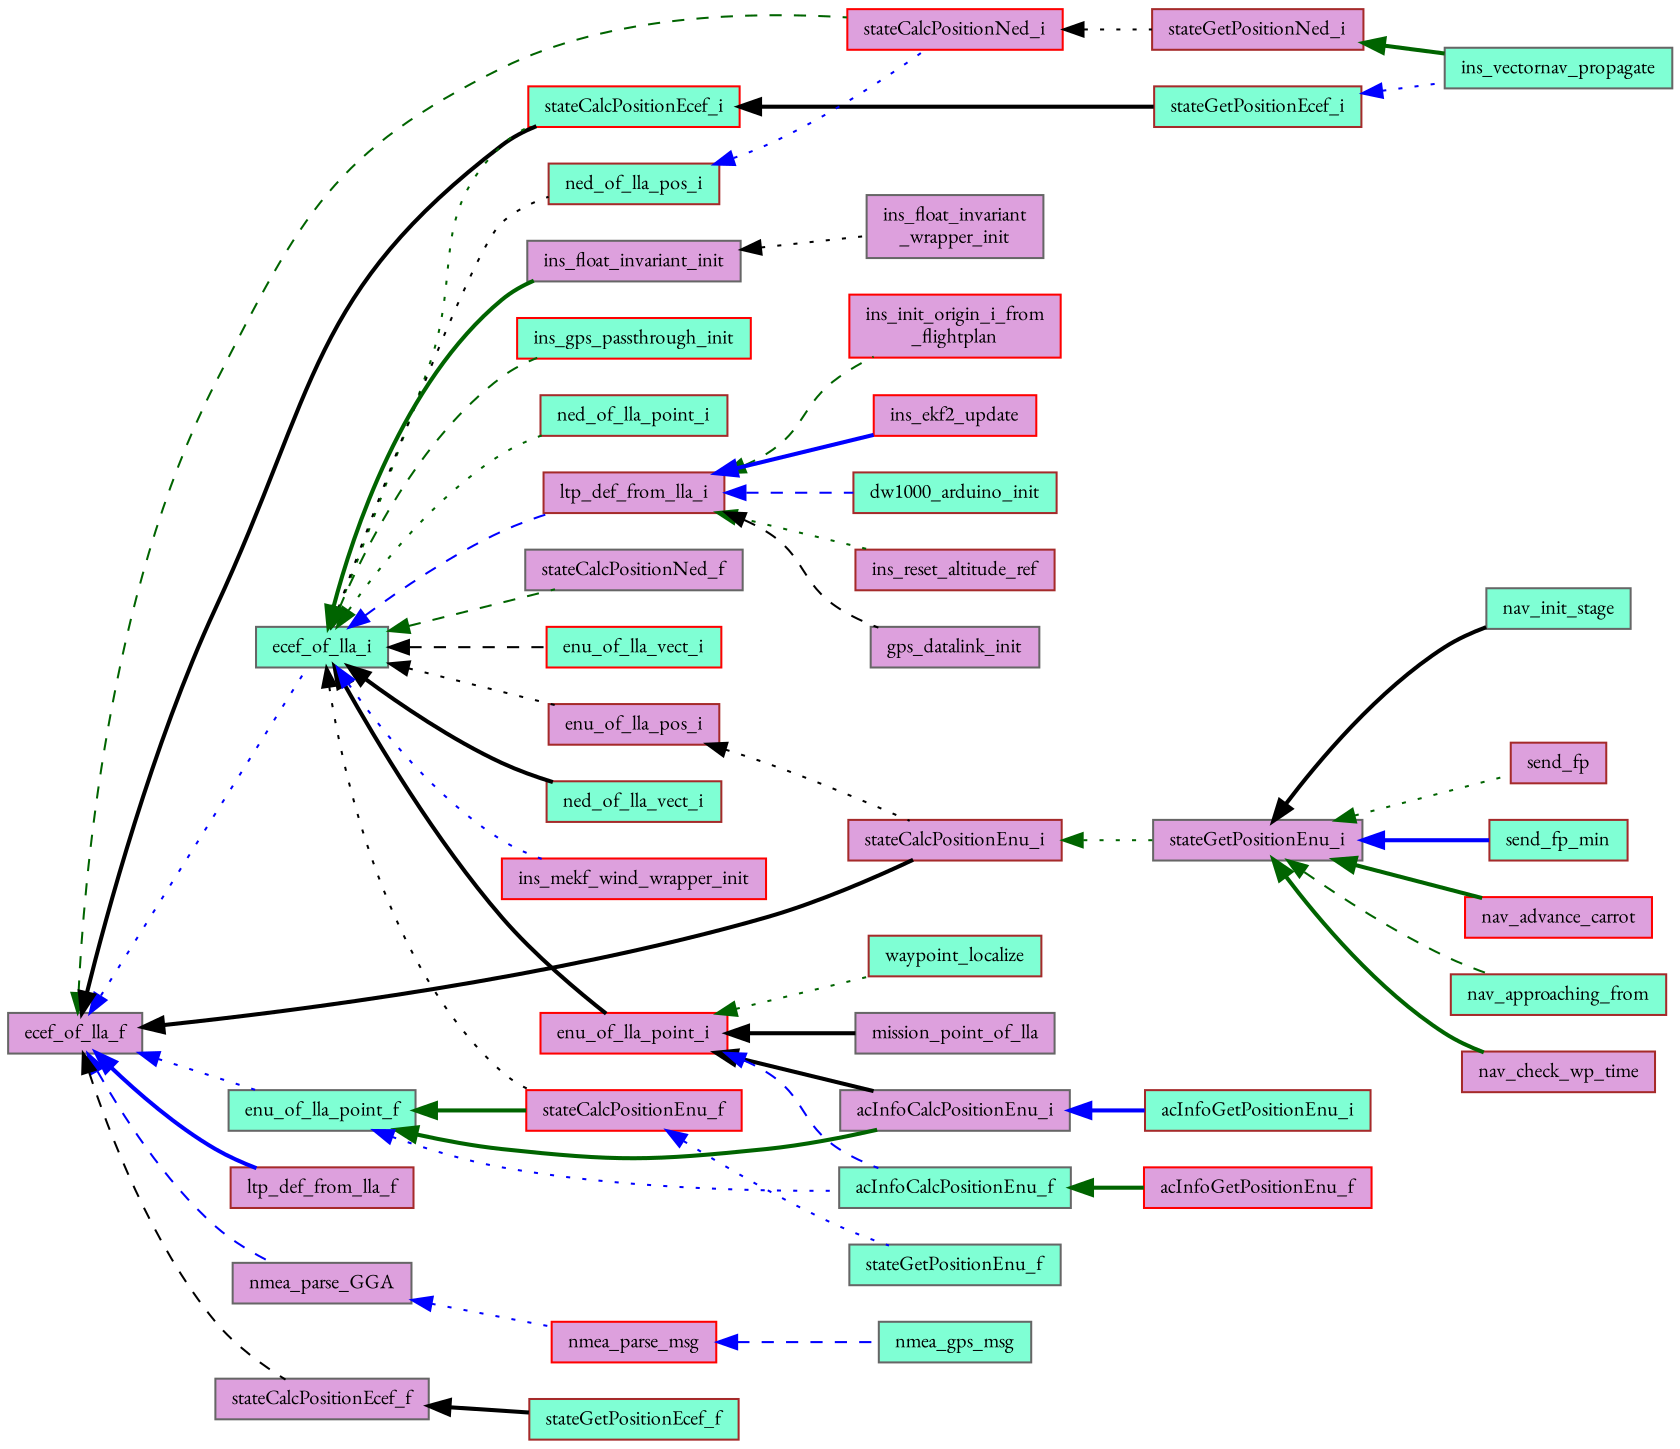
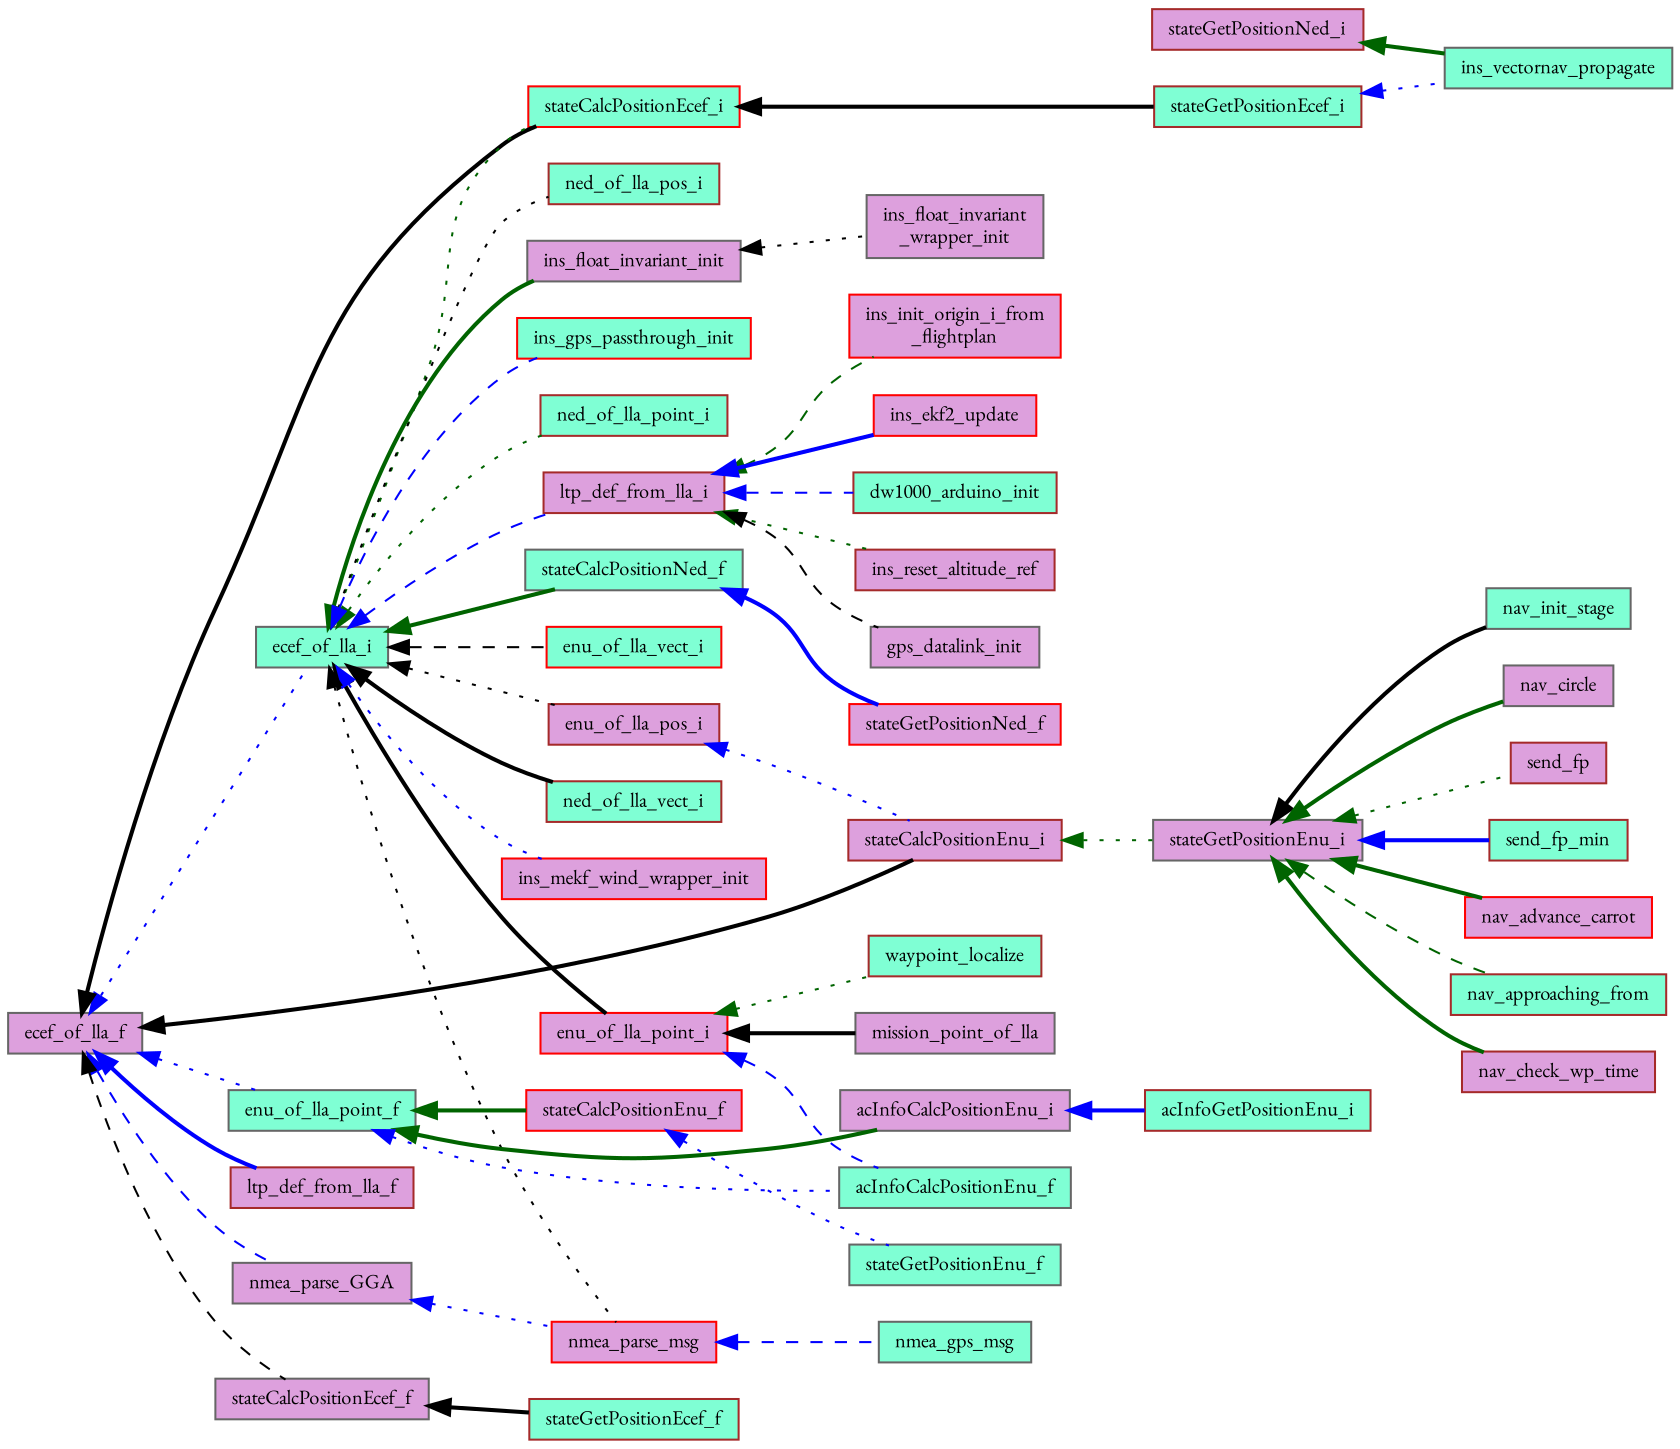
node "stateCalcPositionNed_i": removed
edge "ins_gps_passthrough_init" -> "ecef_of_lla_i": color darkgreen -> blue
node "stateCalcPositionNed_f": fillcolor plum -> aquamarine
edge "stateCalcPositionNed_f" -> "ecef_of_lla_i": style dashed -> bold
node "nav_circle": added
node "stateGetPositionNed_f": added
edge "stateCalcPositionEnu_i" -> "enu_of_lla_pos_i": color black -> blue
edge "stateCalcPositionEnu_f" -> "ecef_of_lla_i": now "nmea_parse_msg" -> "ecef_of_lla_i"
edge "acInfoCalcPositionEnu_i" -> "enu_of_lla_point_i": removed
node "acInfoGetPositionEnu_f": removed
